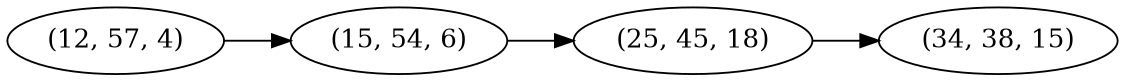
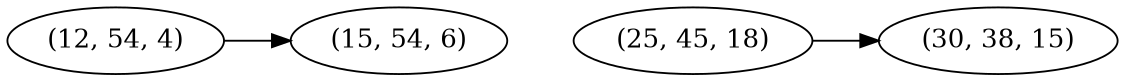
node "(12, 57, 4)": label "(12, 57, 4)" -> "(12, 54, 4)"
edge "(15, 54, 6)" -> "(25, 45, 18)": removed
node "(34, 38, 15)": label "(34, 38, 15)" -> "(30, 38, 15)"
